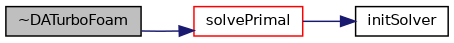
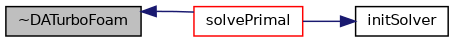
edge "~DATurboFoam" -> "solvePrimal": reversed
